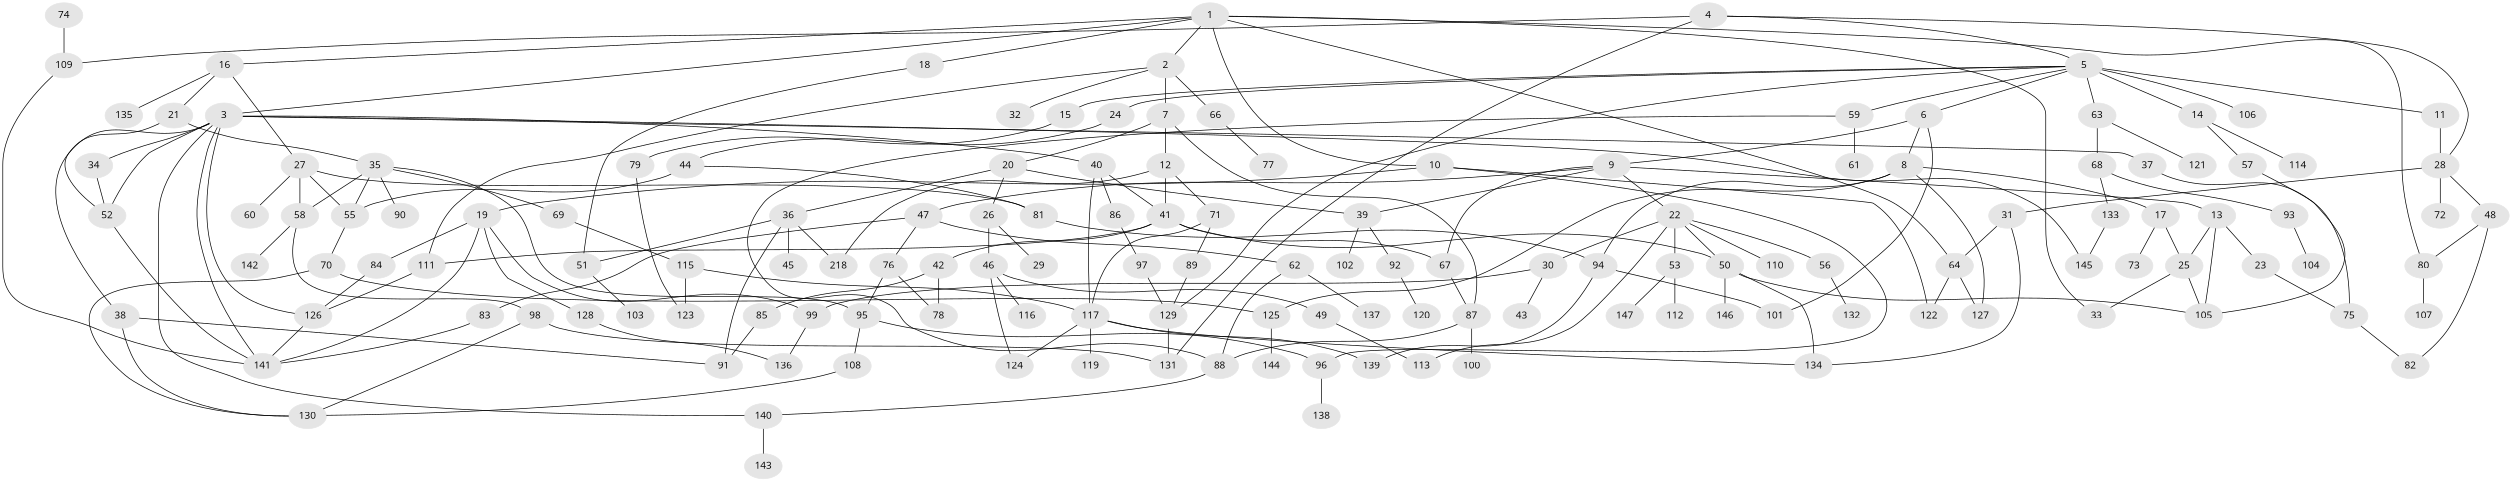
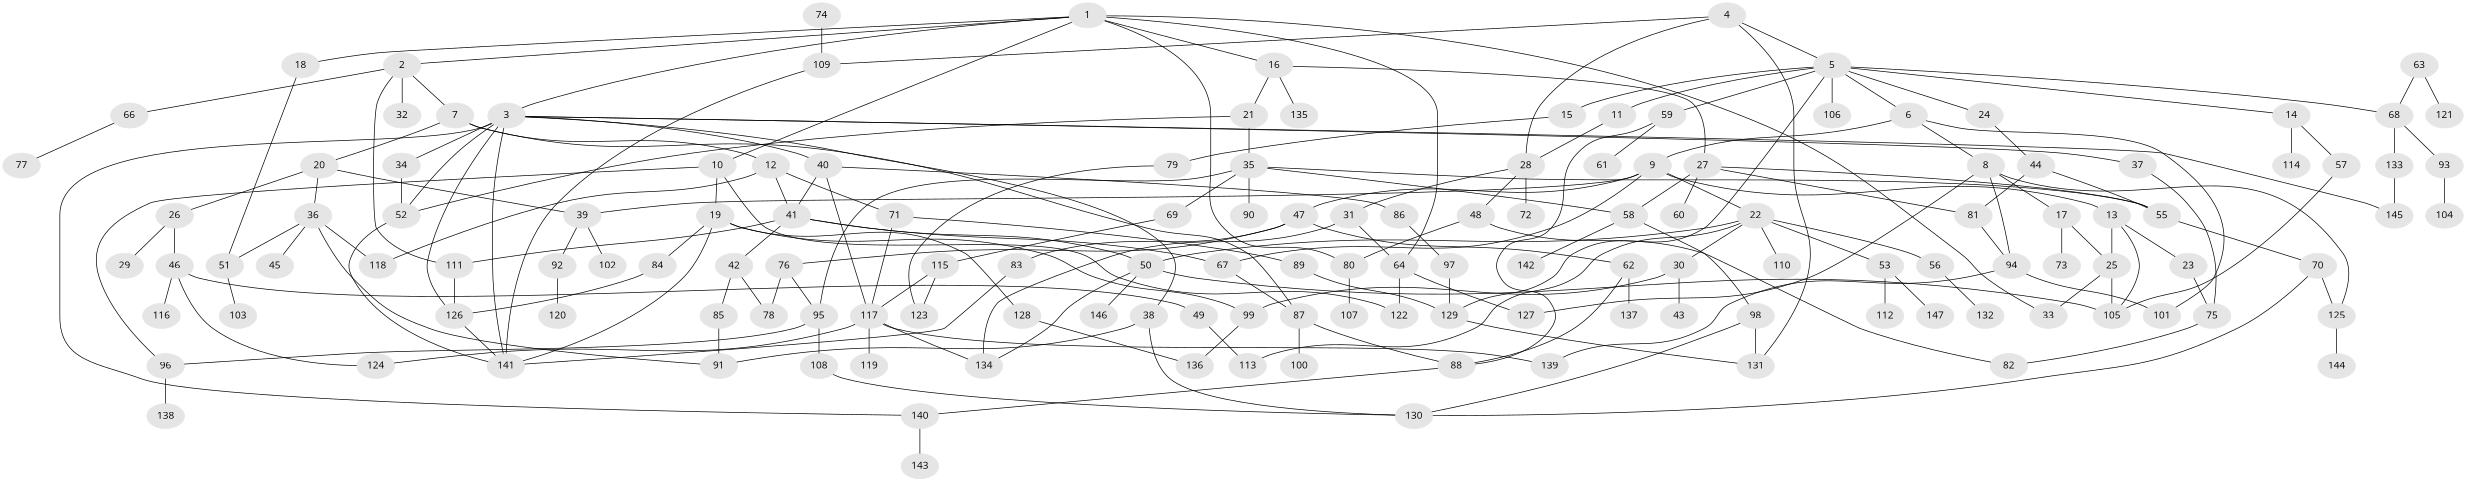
edge "5" -- "63": now "5" -- "68"
node "218": label "218" -> "118"
